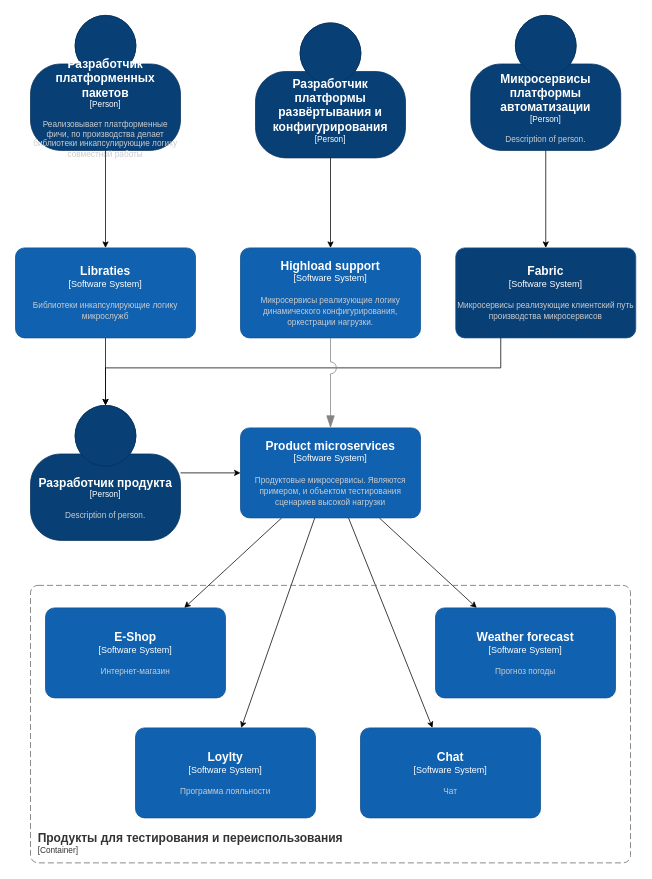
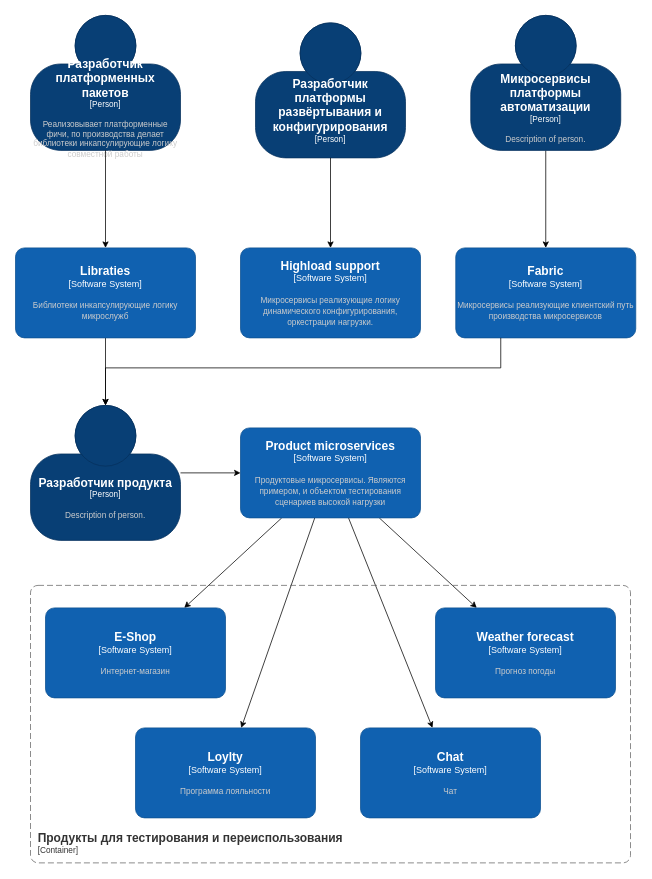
node "Fabric [Software System] Микросервисы реализующие клиентский путь производства микросервисов": fillcolor #083f75 -> #1061b0
edge "Highload support [Software System] Микросервисы реализующие логику динамического конфигурирования, оркестрации нагрузки." -> "Product microservices [Software System] Продуктовые микросервисы. Являются примером, и объектом тестирования сценариев высокой нагрузки": removed
